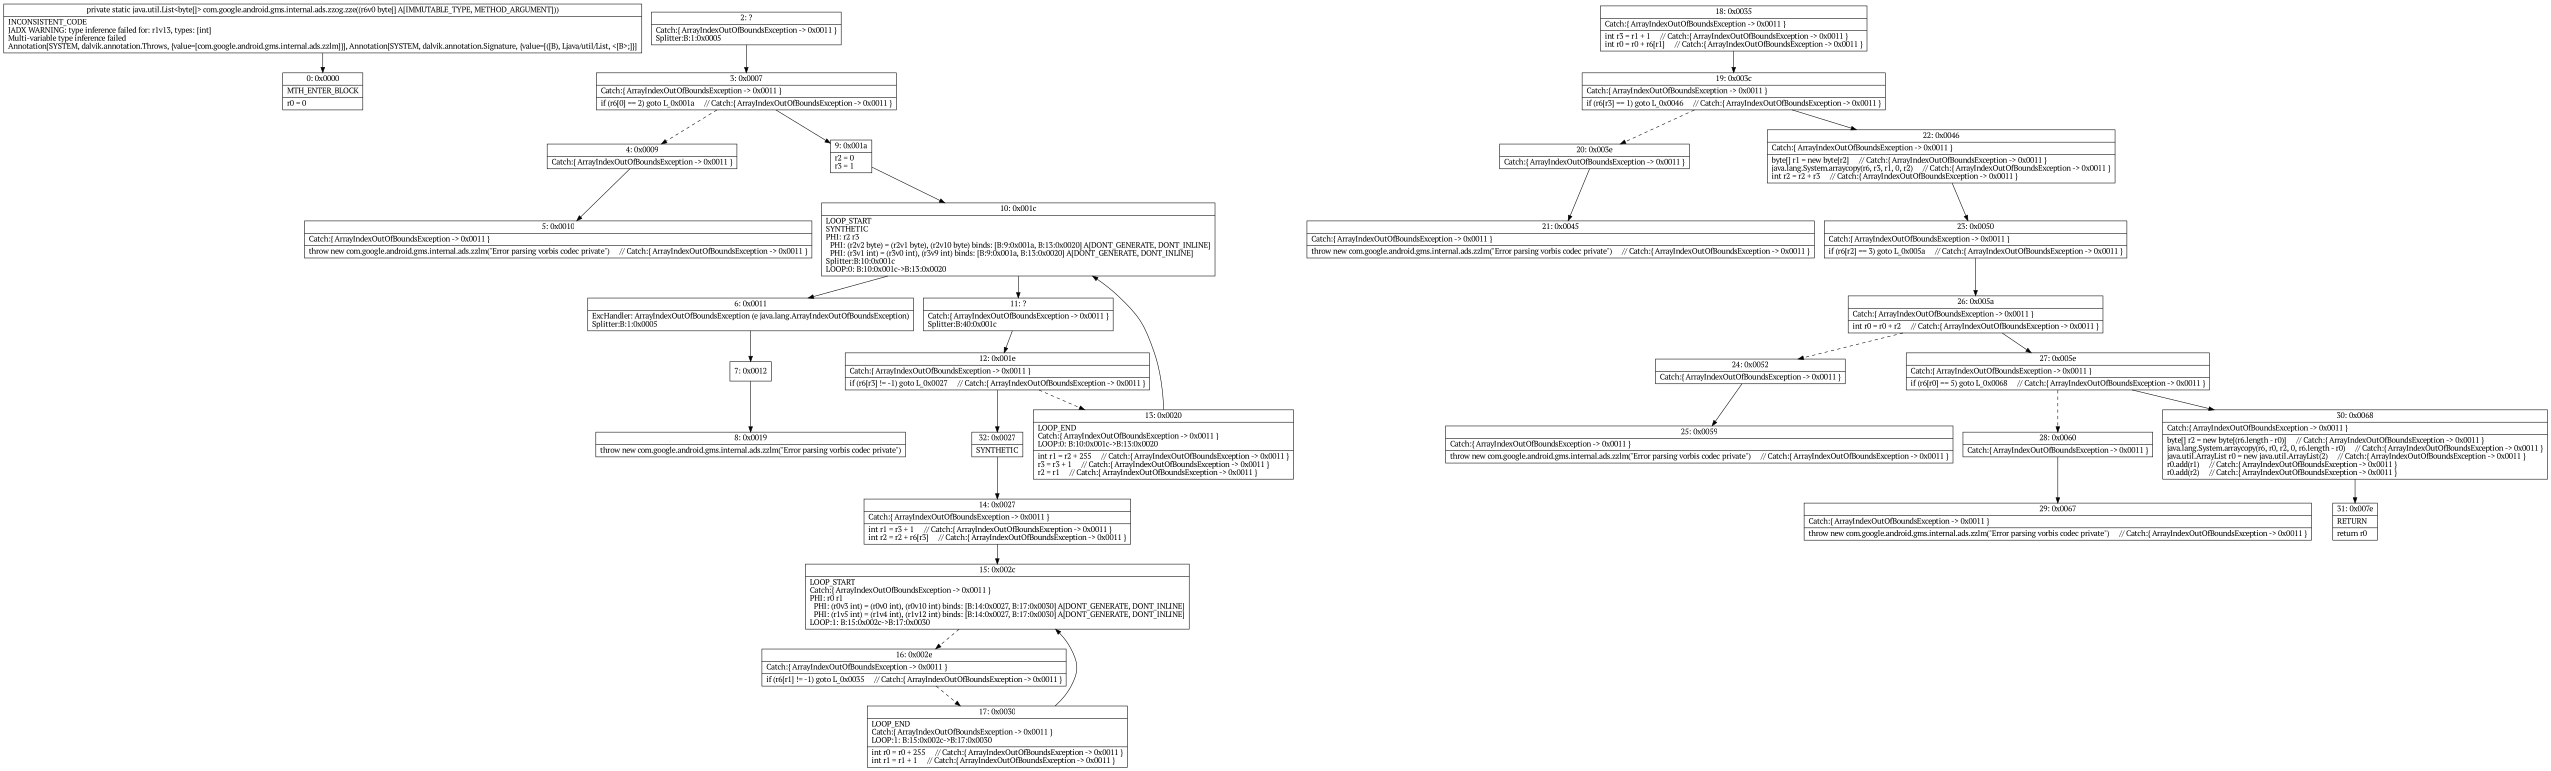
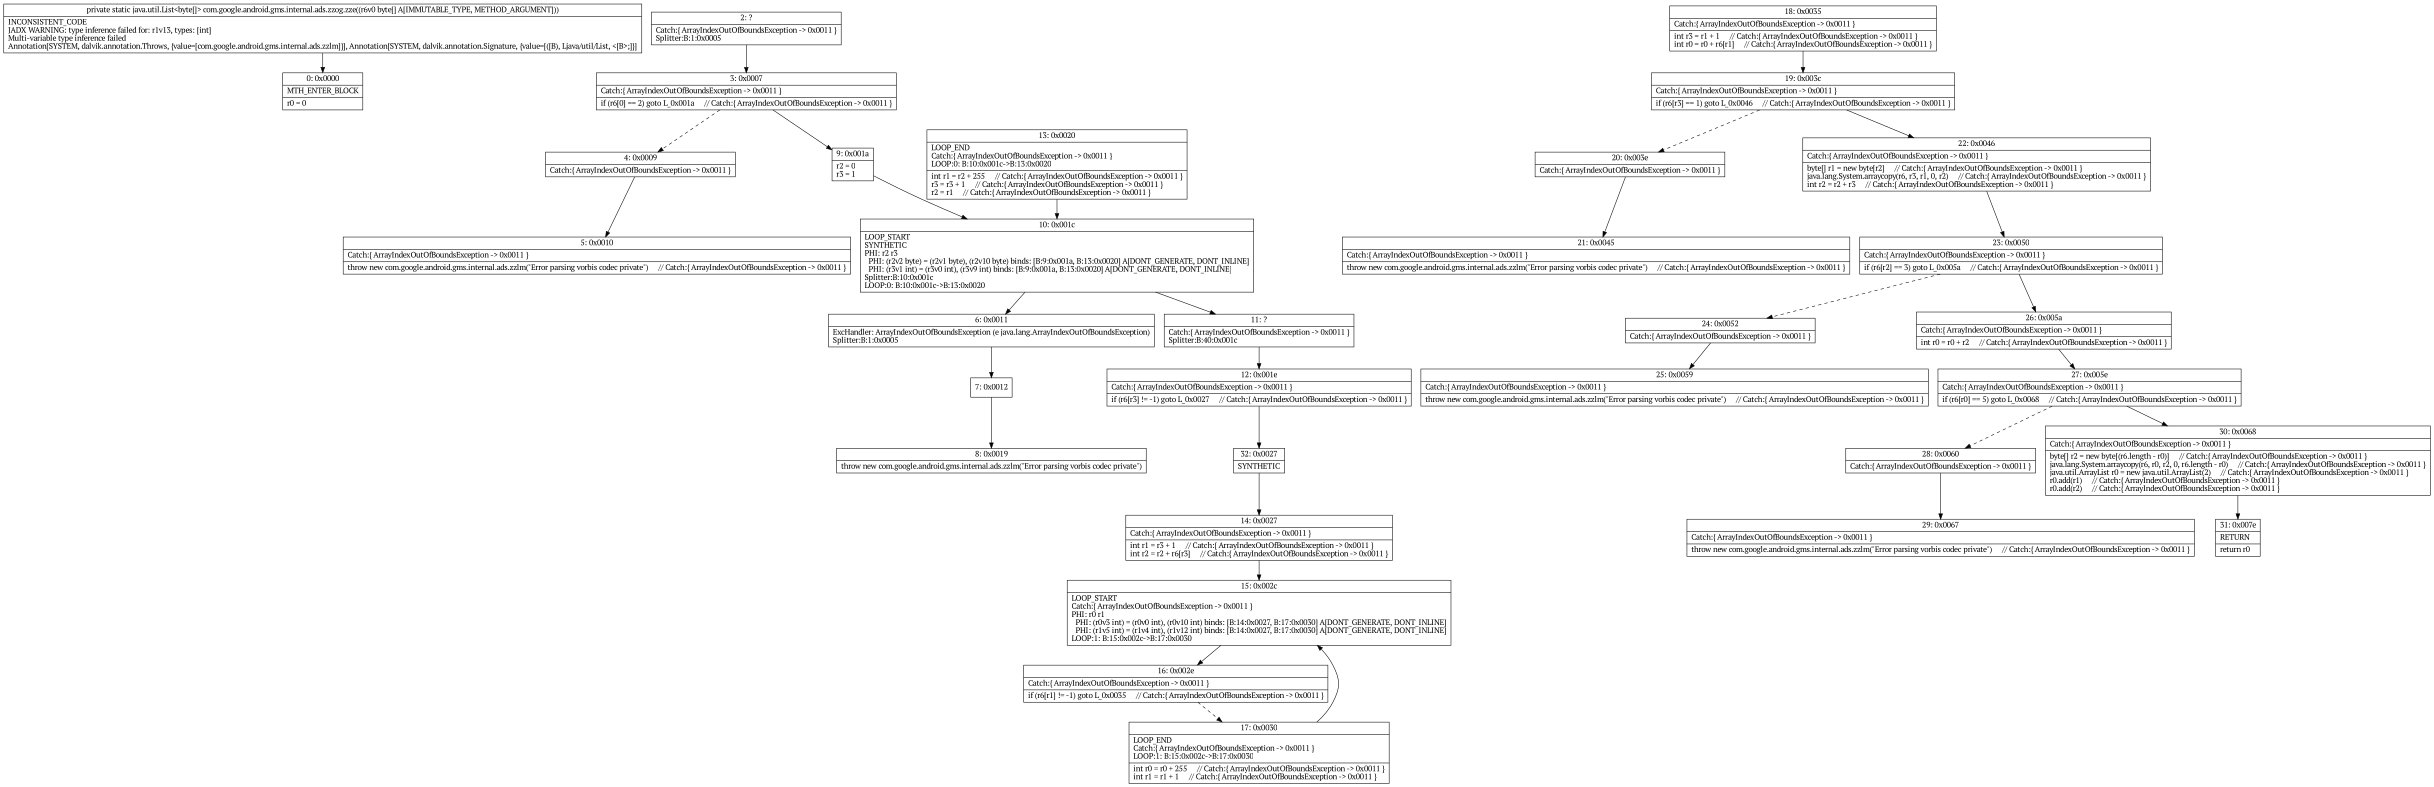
edge "26: 0x005a" -> "24: 0x0052": now "23: 0x0050" -> "24: 0x0052"
edge "12: 0x001e" -> "13: 0x0020": removed
edge "15: 0x002c" -> "16: 0x002e": style dashed -> solid
